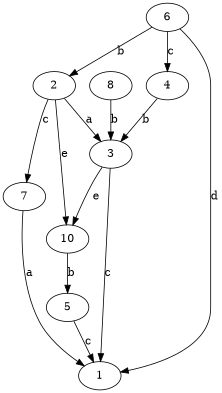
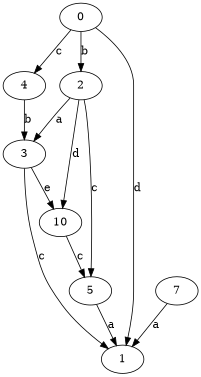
node "6": label "6" -> "0"
node "8": removed
edge "2" -> "7": now "2" -> "5"
edge "2" -> "10": label "e" -> "d"
edge "10" -> "5": label "b" -> "c"
edge "5" -> "1": label "c" -> "a"
